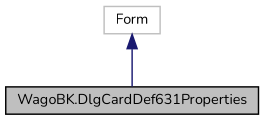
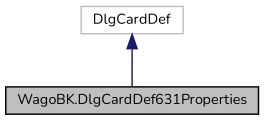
node "Form": label "Form" -> "DlgCardDef"
